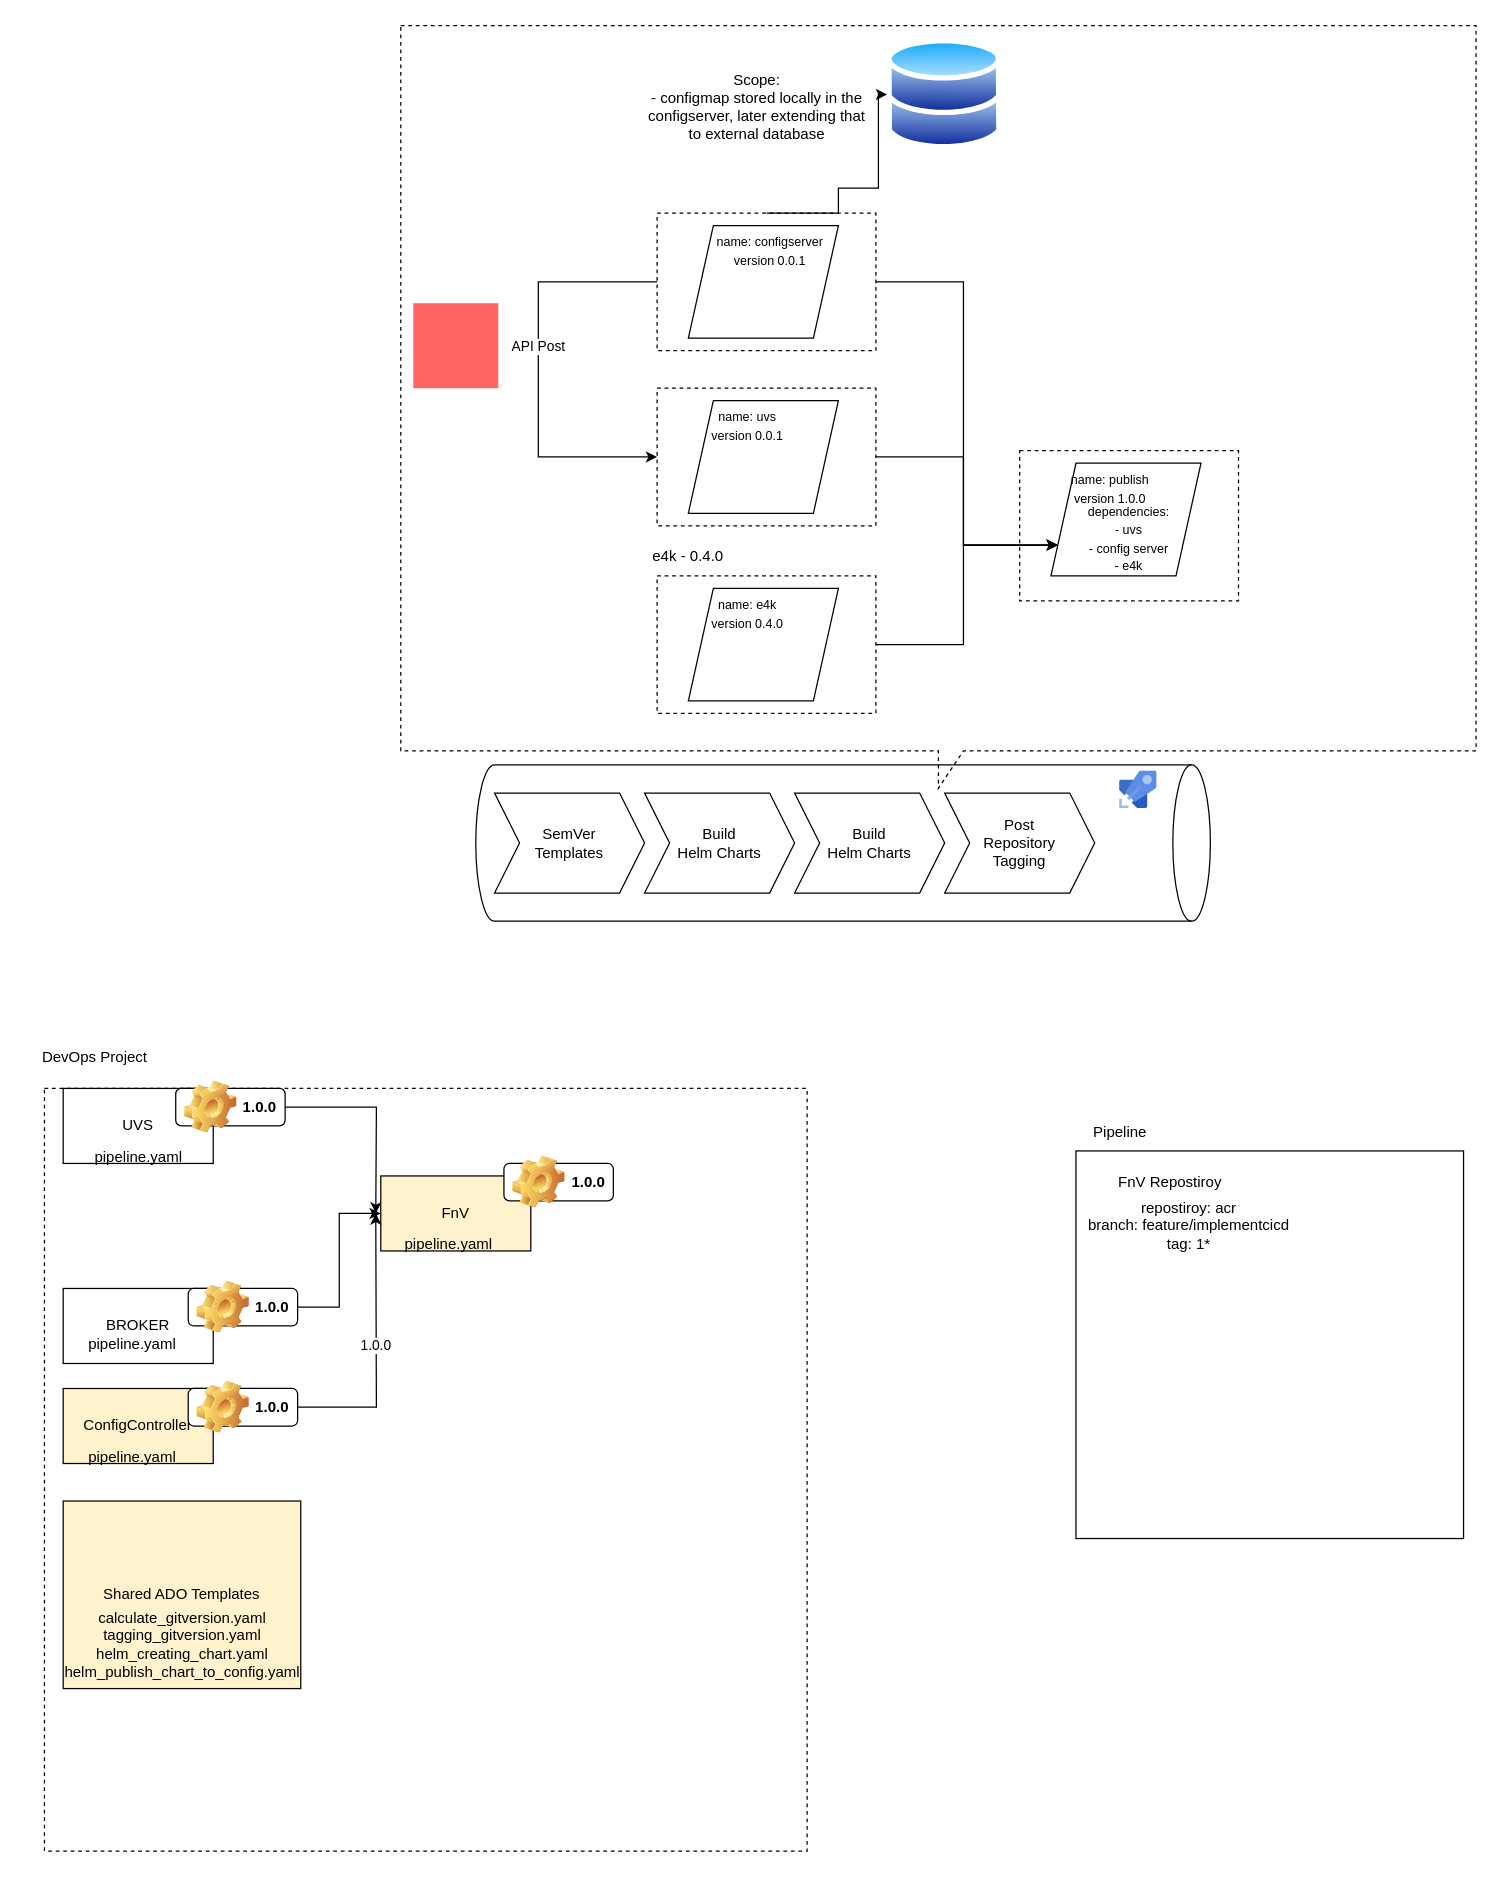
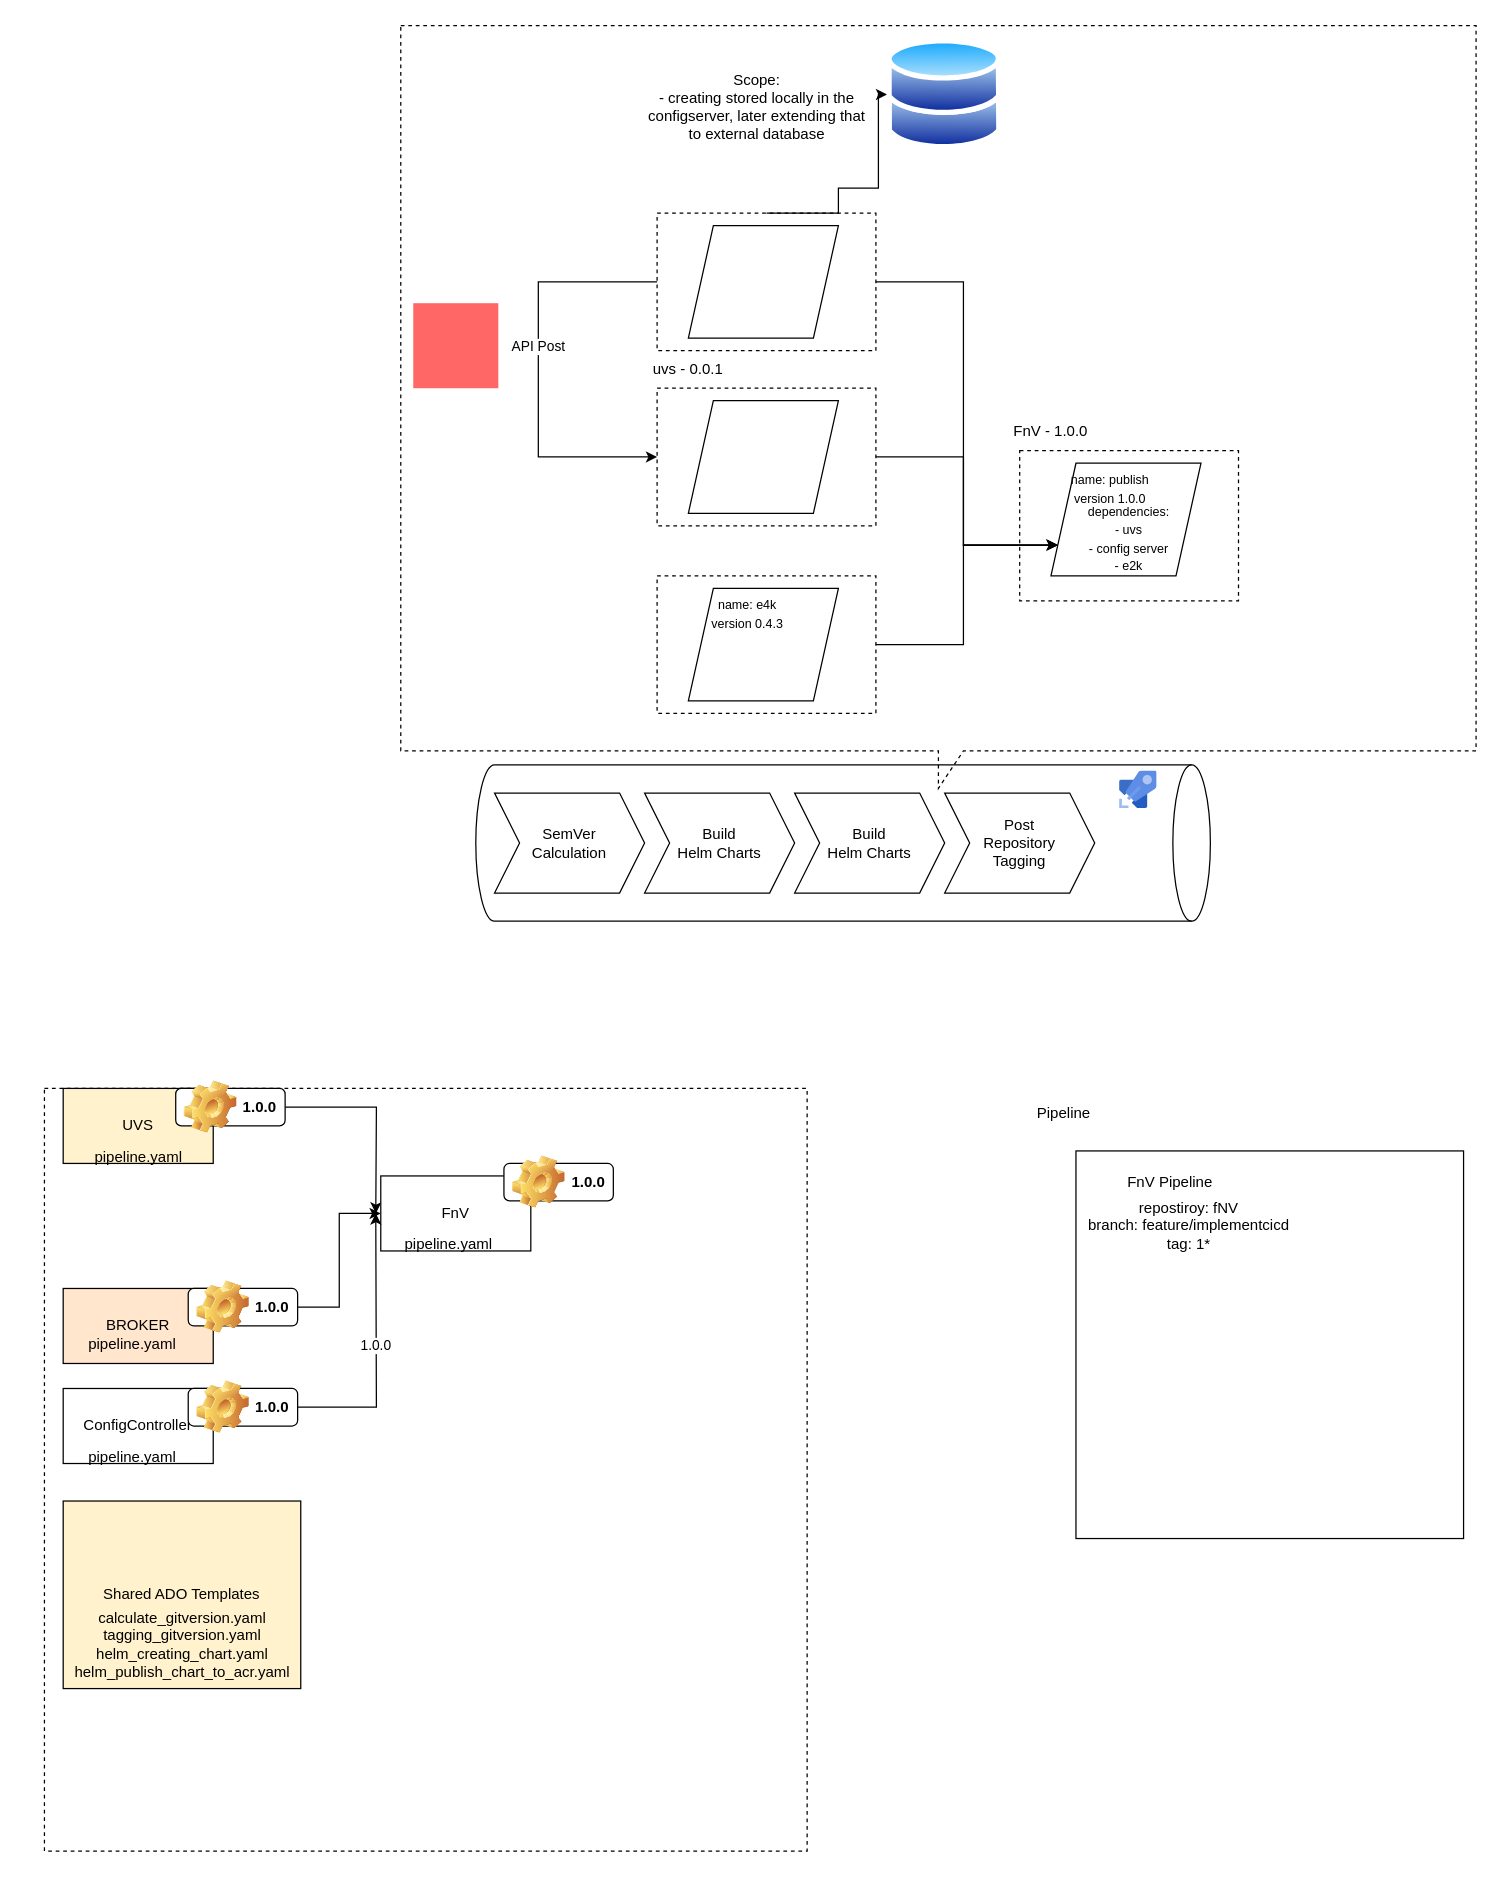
node "Scope: - configmap stored locally in the configserver, later extending that to external database": label "Scope: - configmap stored locally in the configserver, later extending that to external database" -> "Scope: - creating stored locally in the configserver, later extending that to external database"
node "name: configserver version 0.0.1": removed
node "uvs - 0.0.1": added
node "name: uvs version 0.0.1": removed
node "FnV - 1.0.0": added
node "dependencies: - uvs - config server - e4k": label "dependencies: - uvs - config server - e4k" -> "dependencies: - uvs - config server - e2k"
node "e4k - 0.4.0": removed
node "name: e4k version 0.4.0": label "name: e4k version 0.4.0" -> "name: e4k version 0.4.3"
node "SemVer Templates": label "SemVer Templates" -> "SemVer Calculation"
node "DevOps Project": removed
node "UVS": fillcolor #ffffff -> #fff2cc
node "Pipeline": moved (1119, 1132) -> (1063, 1113)
node "FnV Repostiroy": label "FnV Repostiroy" -> "FnV Pipeline"
node "FnV": fillcolor #fff2cc -> #ffffff
node "repostiroy: acr branch: feature/implementcicd tag: 1*": label "repostiroy: acr branch: feature/implementcicd tag: 1*" -> "repostiroy: fNV branch: feature/implementcicd tag: 1*"
node "BROKER": fillcolor #ffffff -> #ffe6cc
node "ConfigController": fillcolor #fff2cc -> #ffffff
node "calculate_gitversion.yaml tagging_gitversion.yaml helm_creating_chart.yaml helm_publish_chart_to_config.yaml": label "calculate_gitversion.yaml tagging_gitversion.yaml helm_creating_chart.yaml helm_publish_chart_to_config.yaml" -> "calculate_gitversion.yaml tagging_gitversion.yaml helm_creating_chart.yaml helm_publish_chart_to_acr.yaml"
